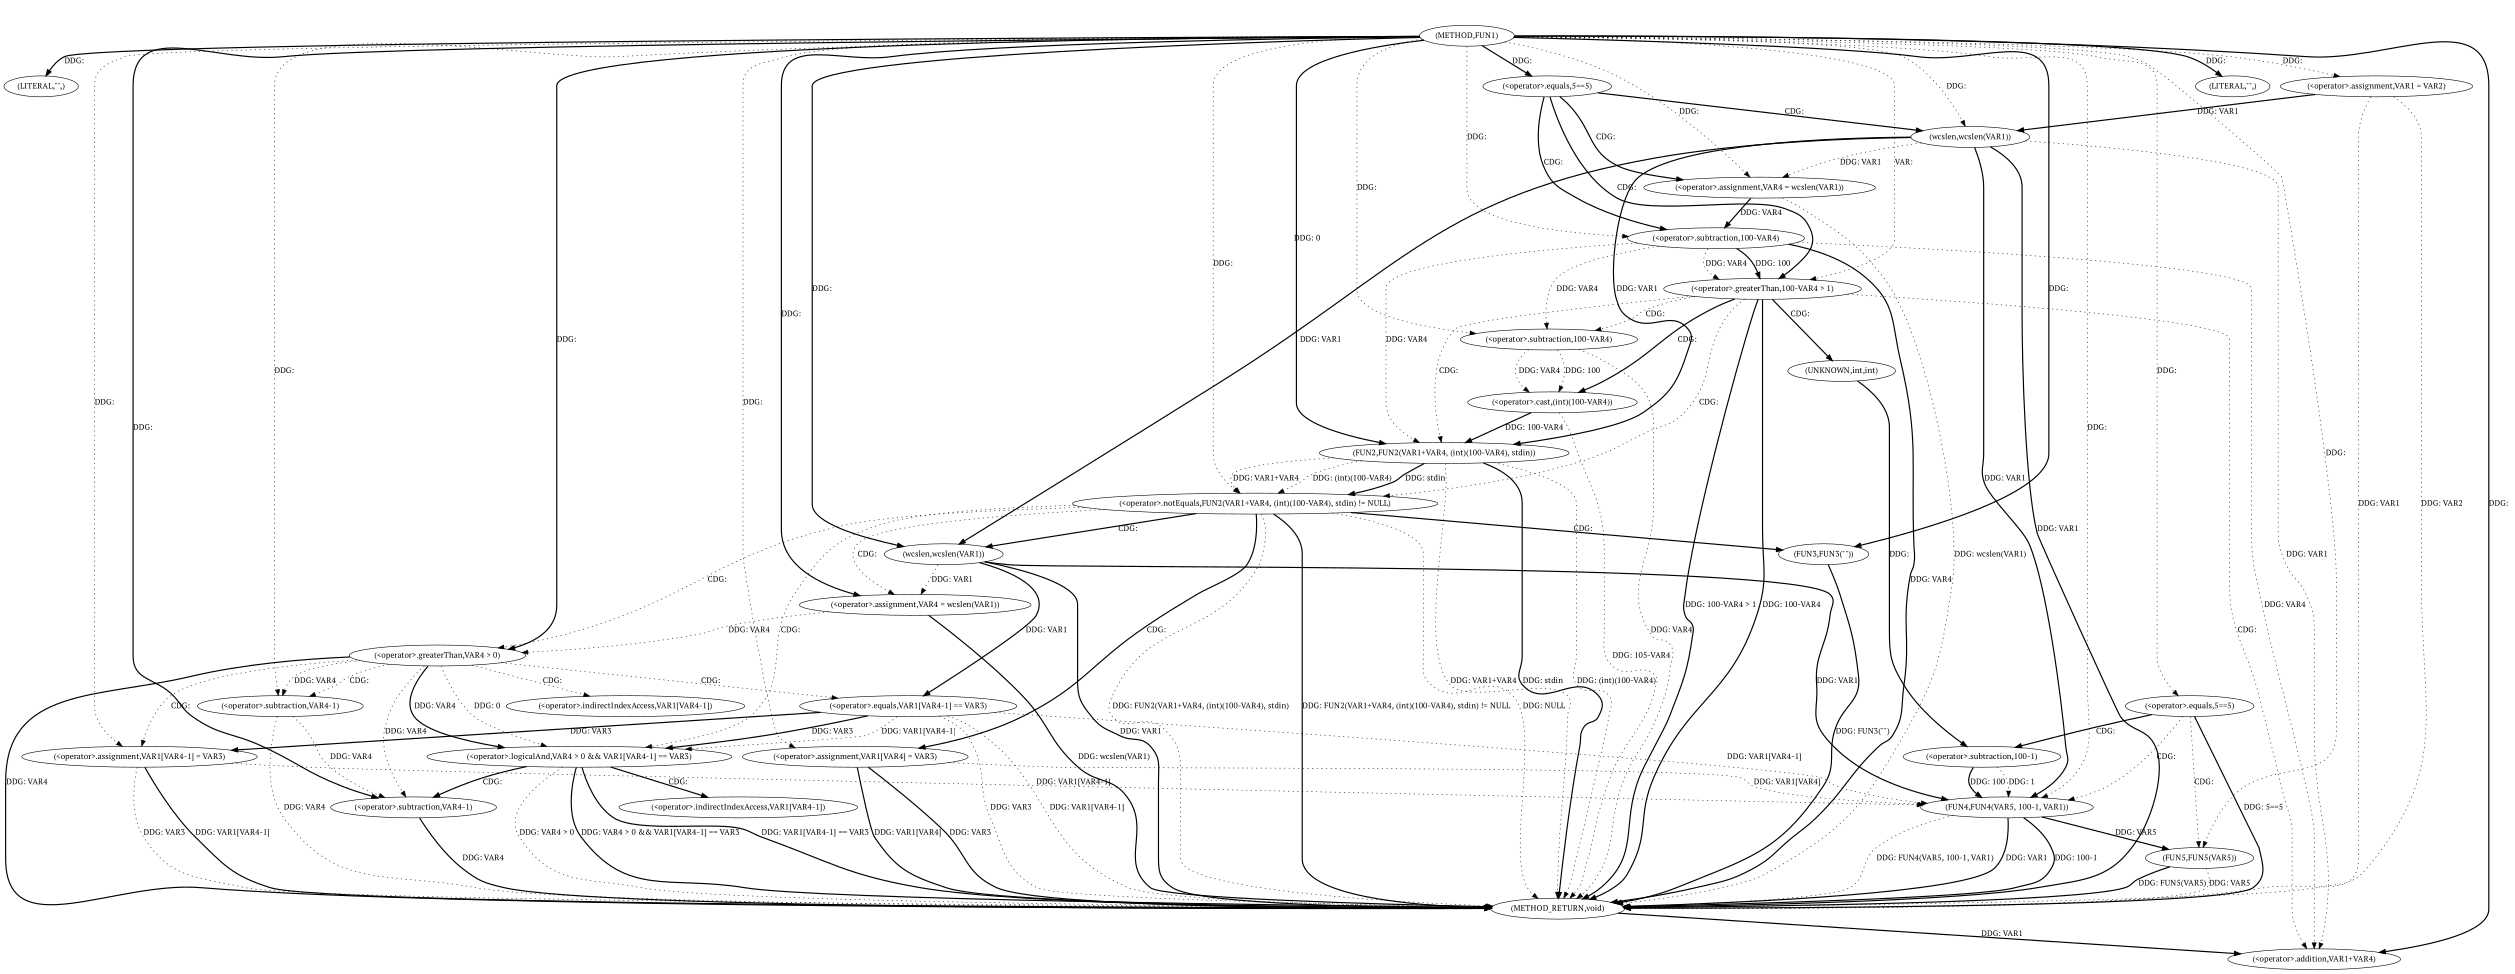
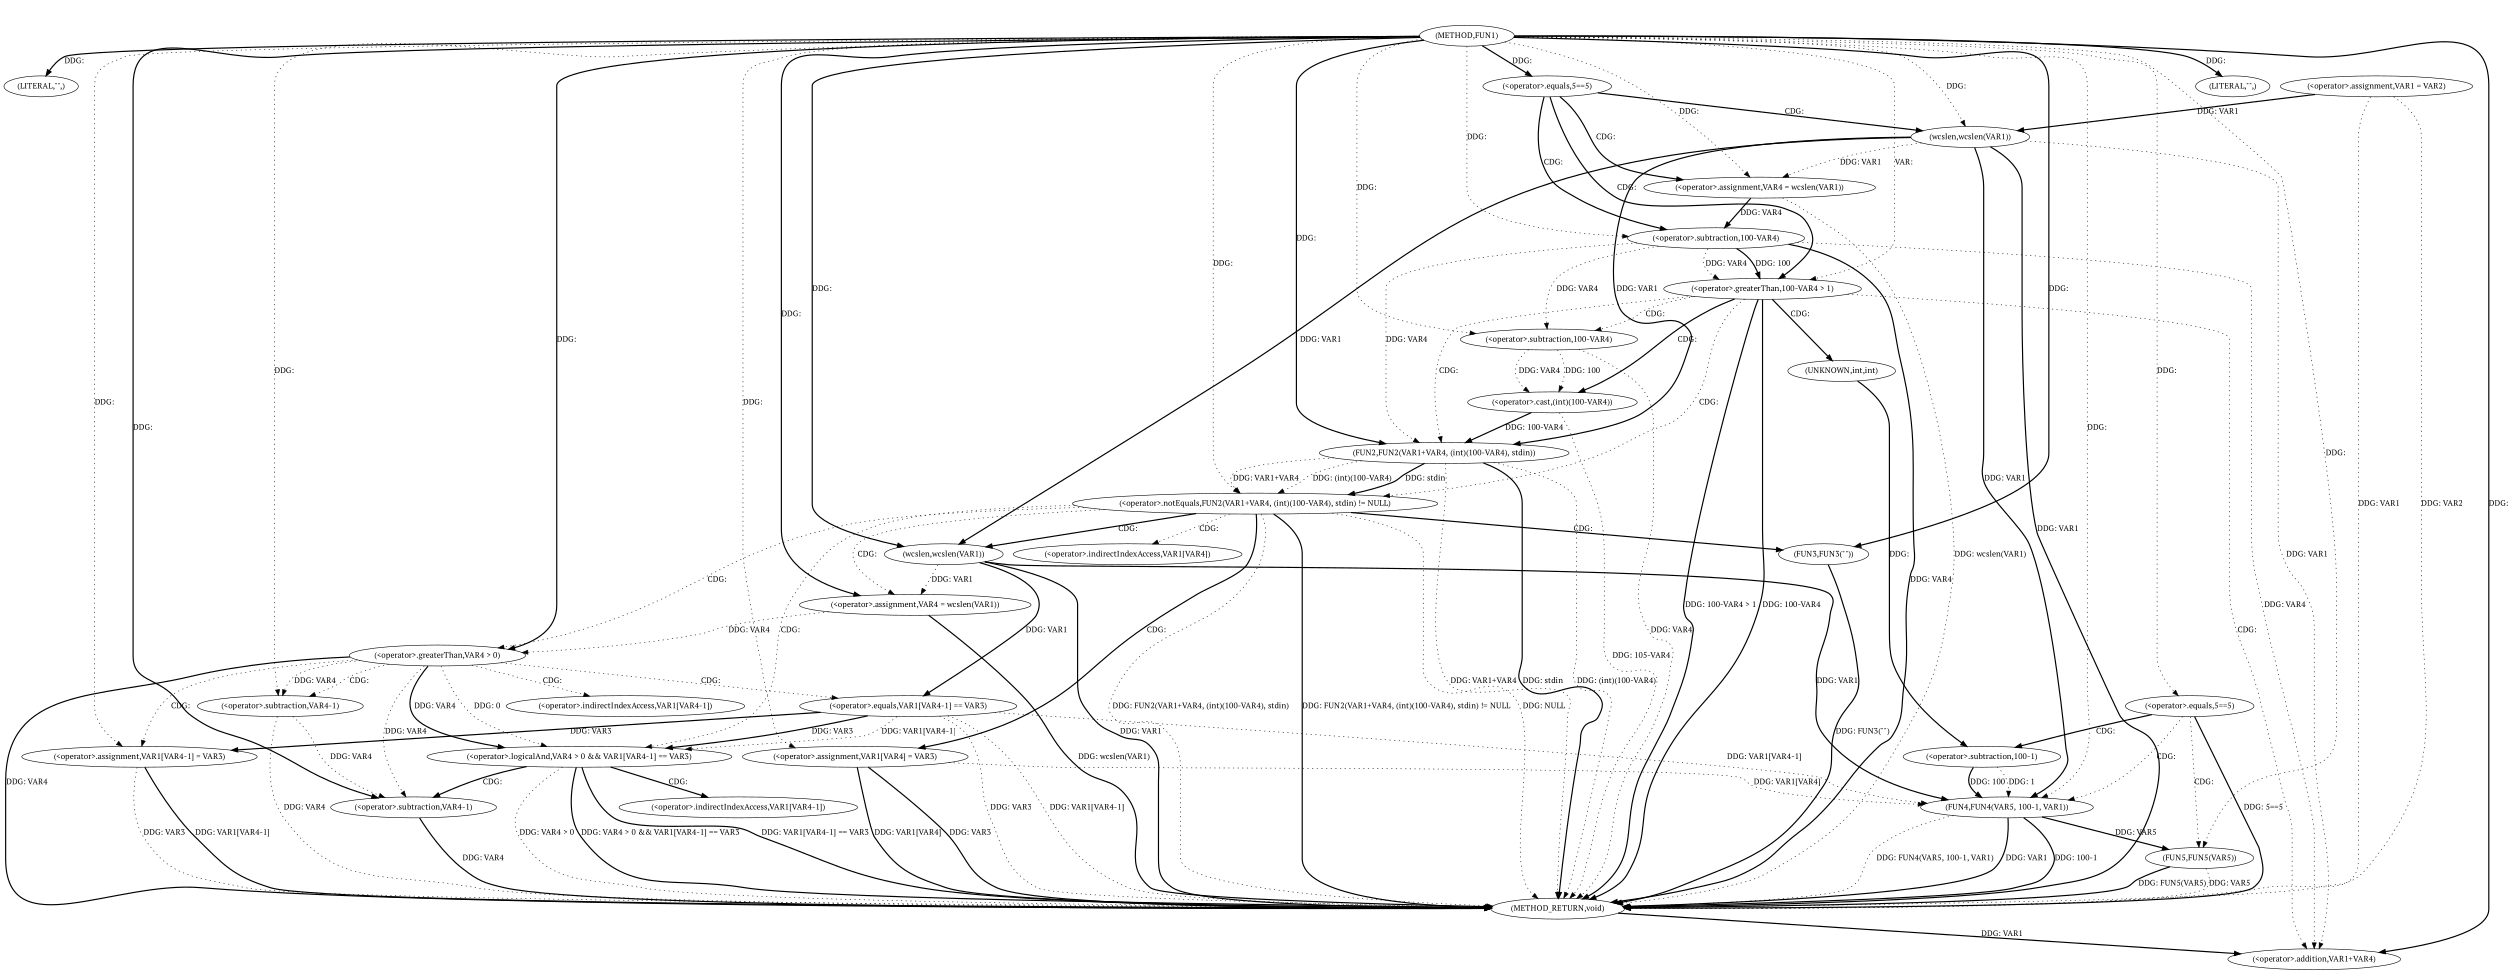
edge "(METHOD,FUN1)" -> "(<operator>.assignment,VAR1 = VAR2)": removed, label "DDG:"
edge "(METHOD,FUN1)" -> "(FUN2,FUN2(VAR1+VAR4, (int)(100-VAR4), stdin))": label "DDG: 0" -> "DDG: "
node "(<operator>.indirectIndexAccess,VAR1[VAR4])": added
edge "(<operator>.assignment,VAR1[VAR4-1] = VAR3)" -> "(FUN4,FUN4(VAR5, 100-1, VAR1))": removed, label "DDG: VAR1[VAR4-1]"
